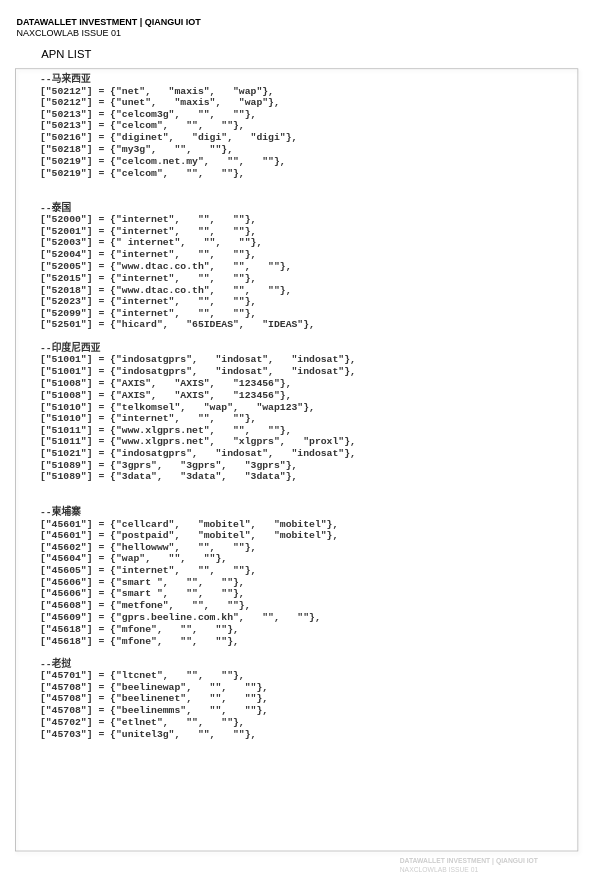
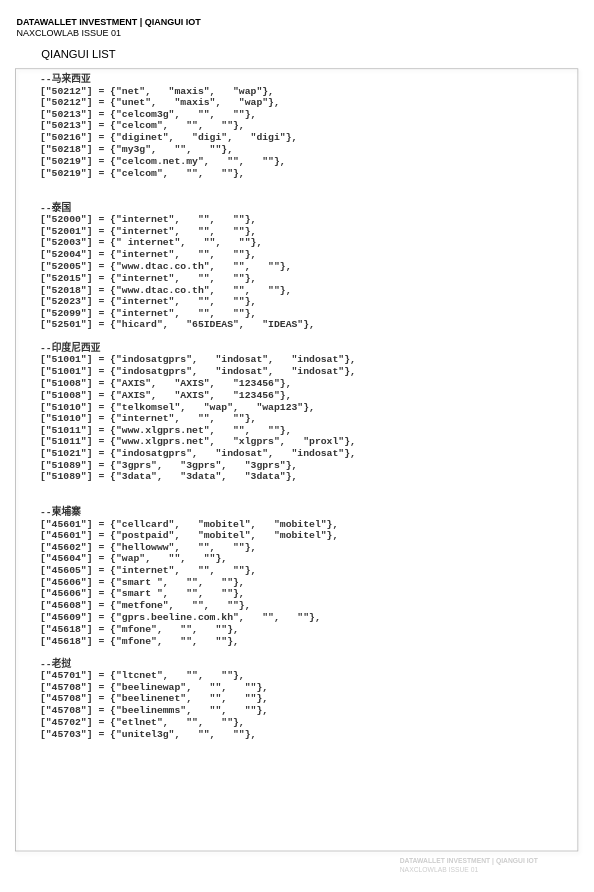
node "APN LIST": label "APN LIST" -> "QIANGUI LIST"
